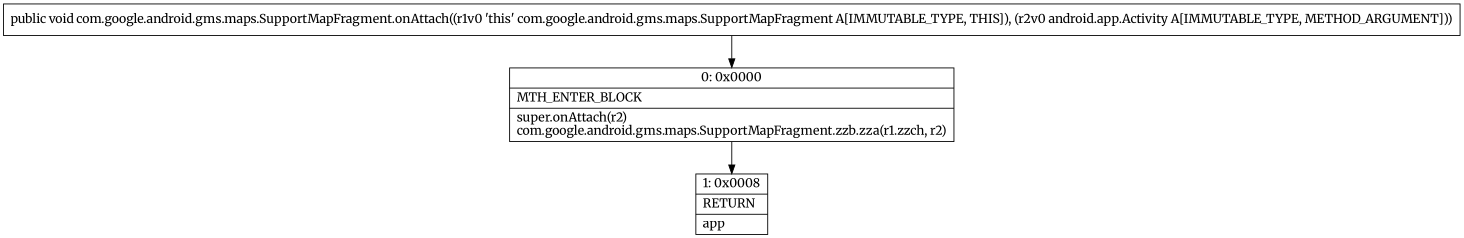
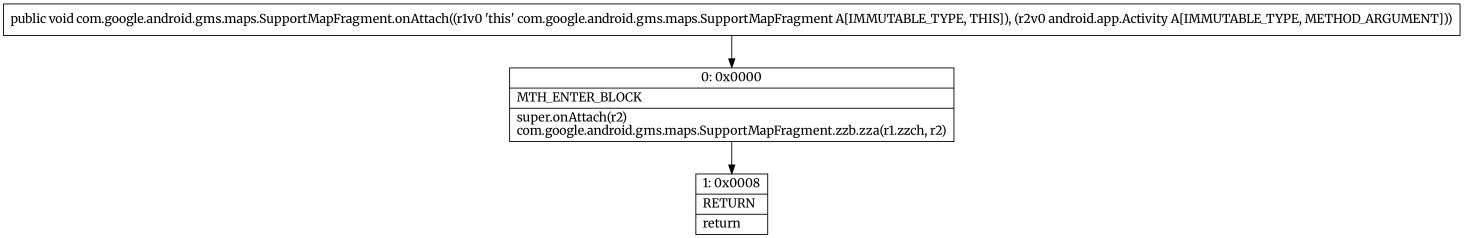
node "1: 0x0008": text "app" -> "return"
